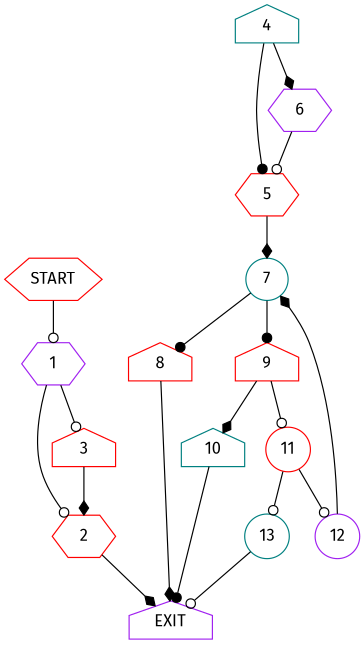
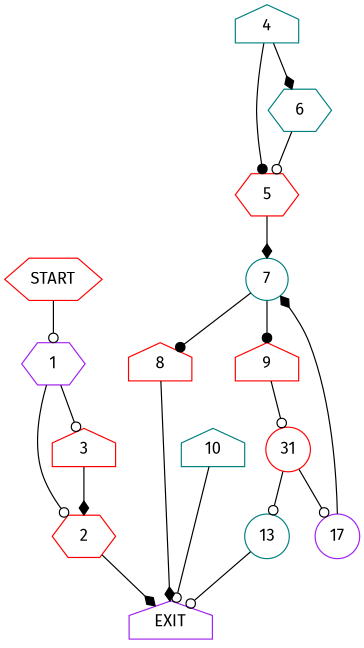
node "6": color purple -> teal
edge "9" -> "10": removed
node "11": label "11" -> "31"
edge "10" -> "EXIT": arrowhead dot -> odot
node "12": label "12" -> "17"
